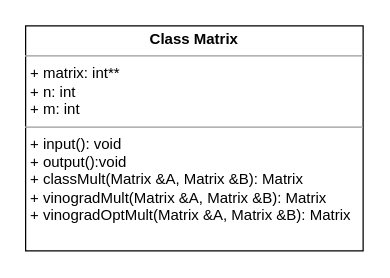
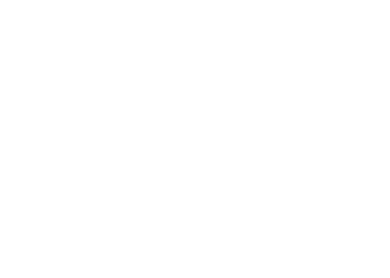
node "Class Matrix + matrix: int** + n: int + m: int + input(): void + output():void + classMult(Matrix &A, Matrix &B): Matrix + vinogradMult(Matrix &A, Matrix &B): Matrix + vinogradOptMult(Matrix &A, Matrix &B): Matrix": removed
